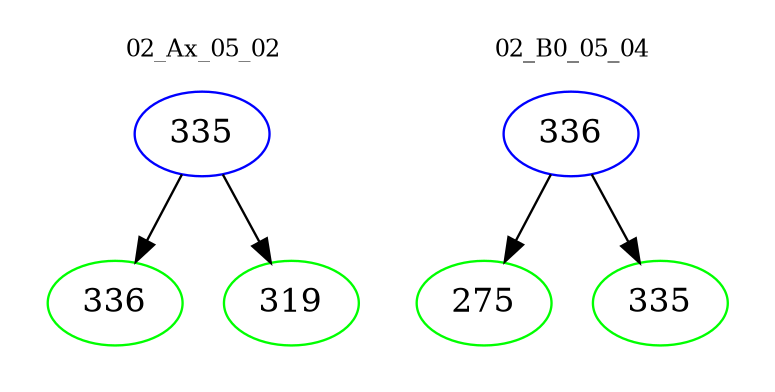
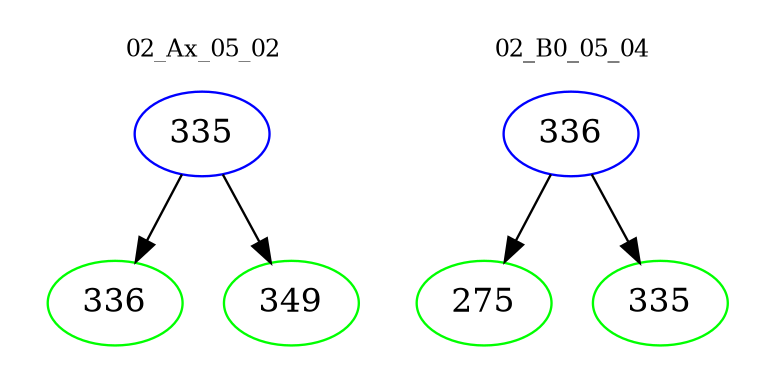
node "319": label "319" -> "349"
